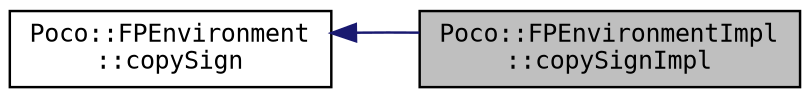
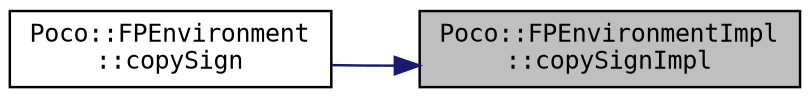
edge "Poco::FPEnvironmentImpl ::copySignImpl" -> "Poco::FPEnvironment ::copySign": reversed
